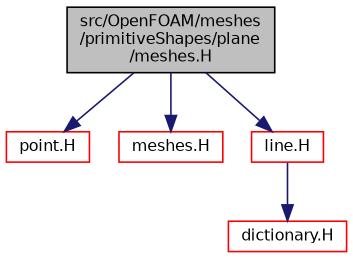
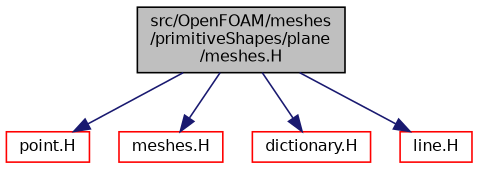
edge "line.H" -> "dictionary.H": now "src/OpenFOAM/meshes /primitiveShapes/plane /meshes.H" -> "dictionary.H"
